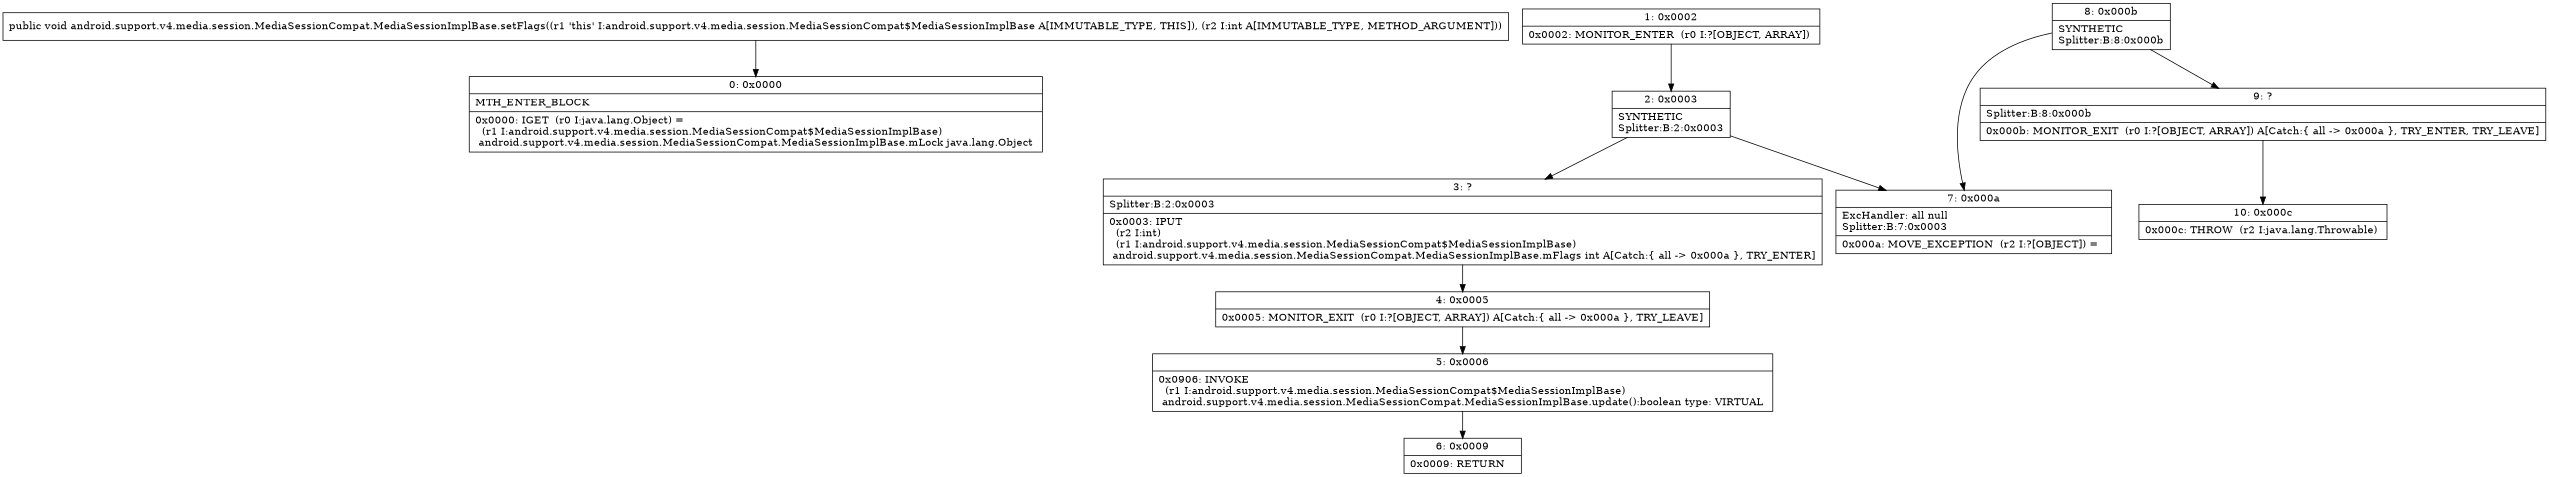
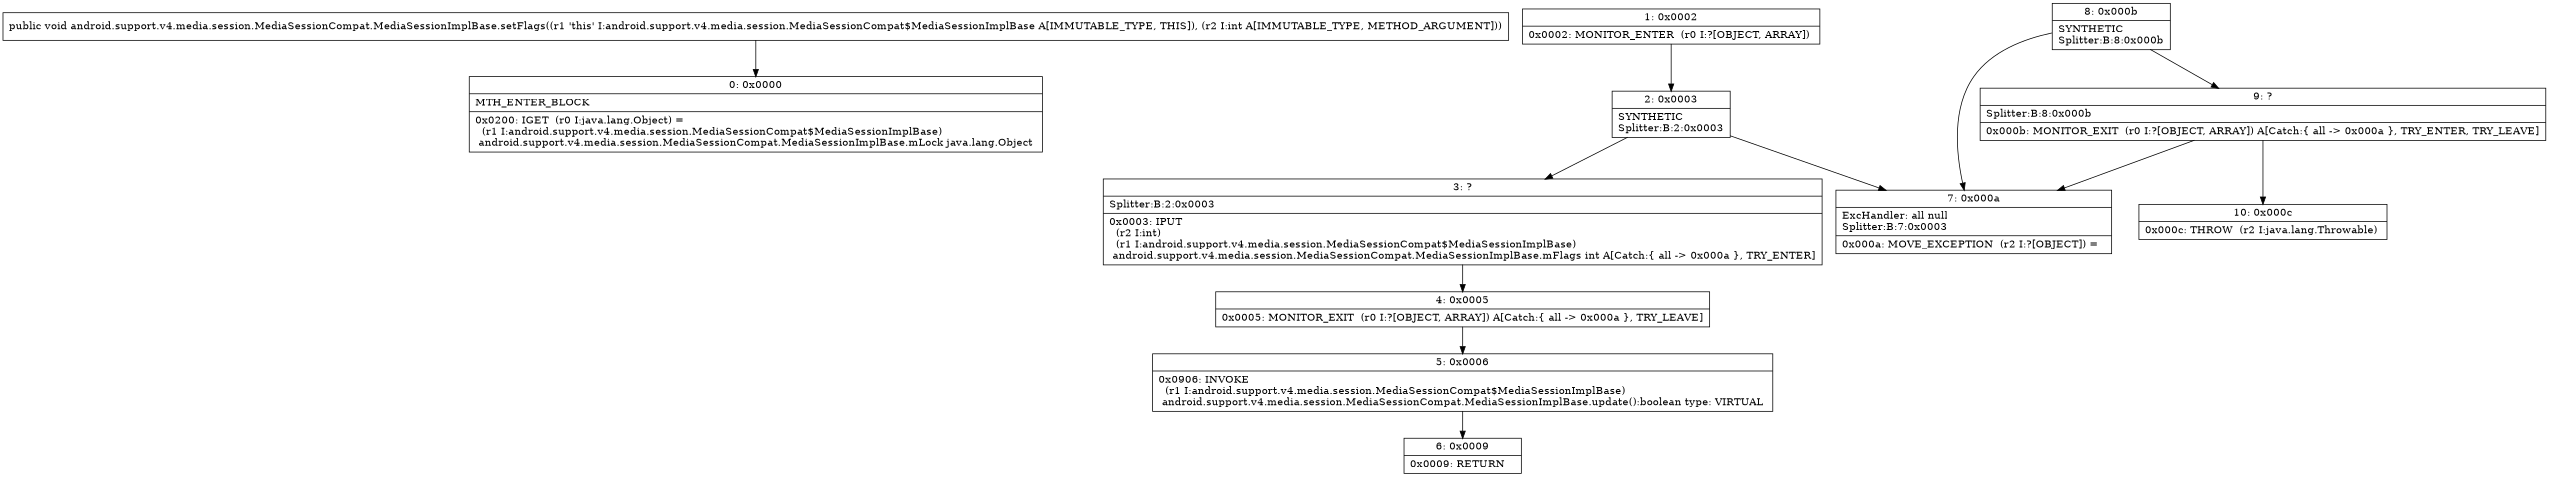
node "0: 0x0000": text "0x0000: IGET  (r0 I:java.lang.Object) =" -> "0x0200: IGET  (r0 I:java.lang.Object) ="
edge "9: ?" -> "7: 0x000a": added
